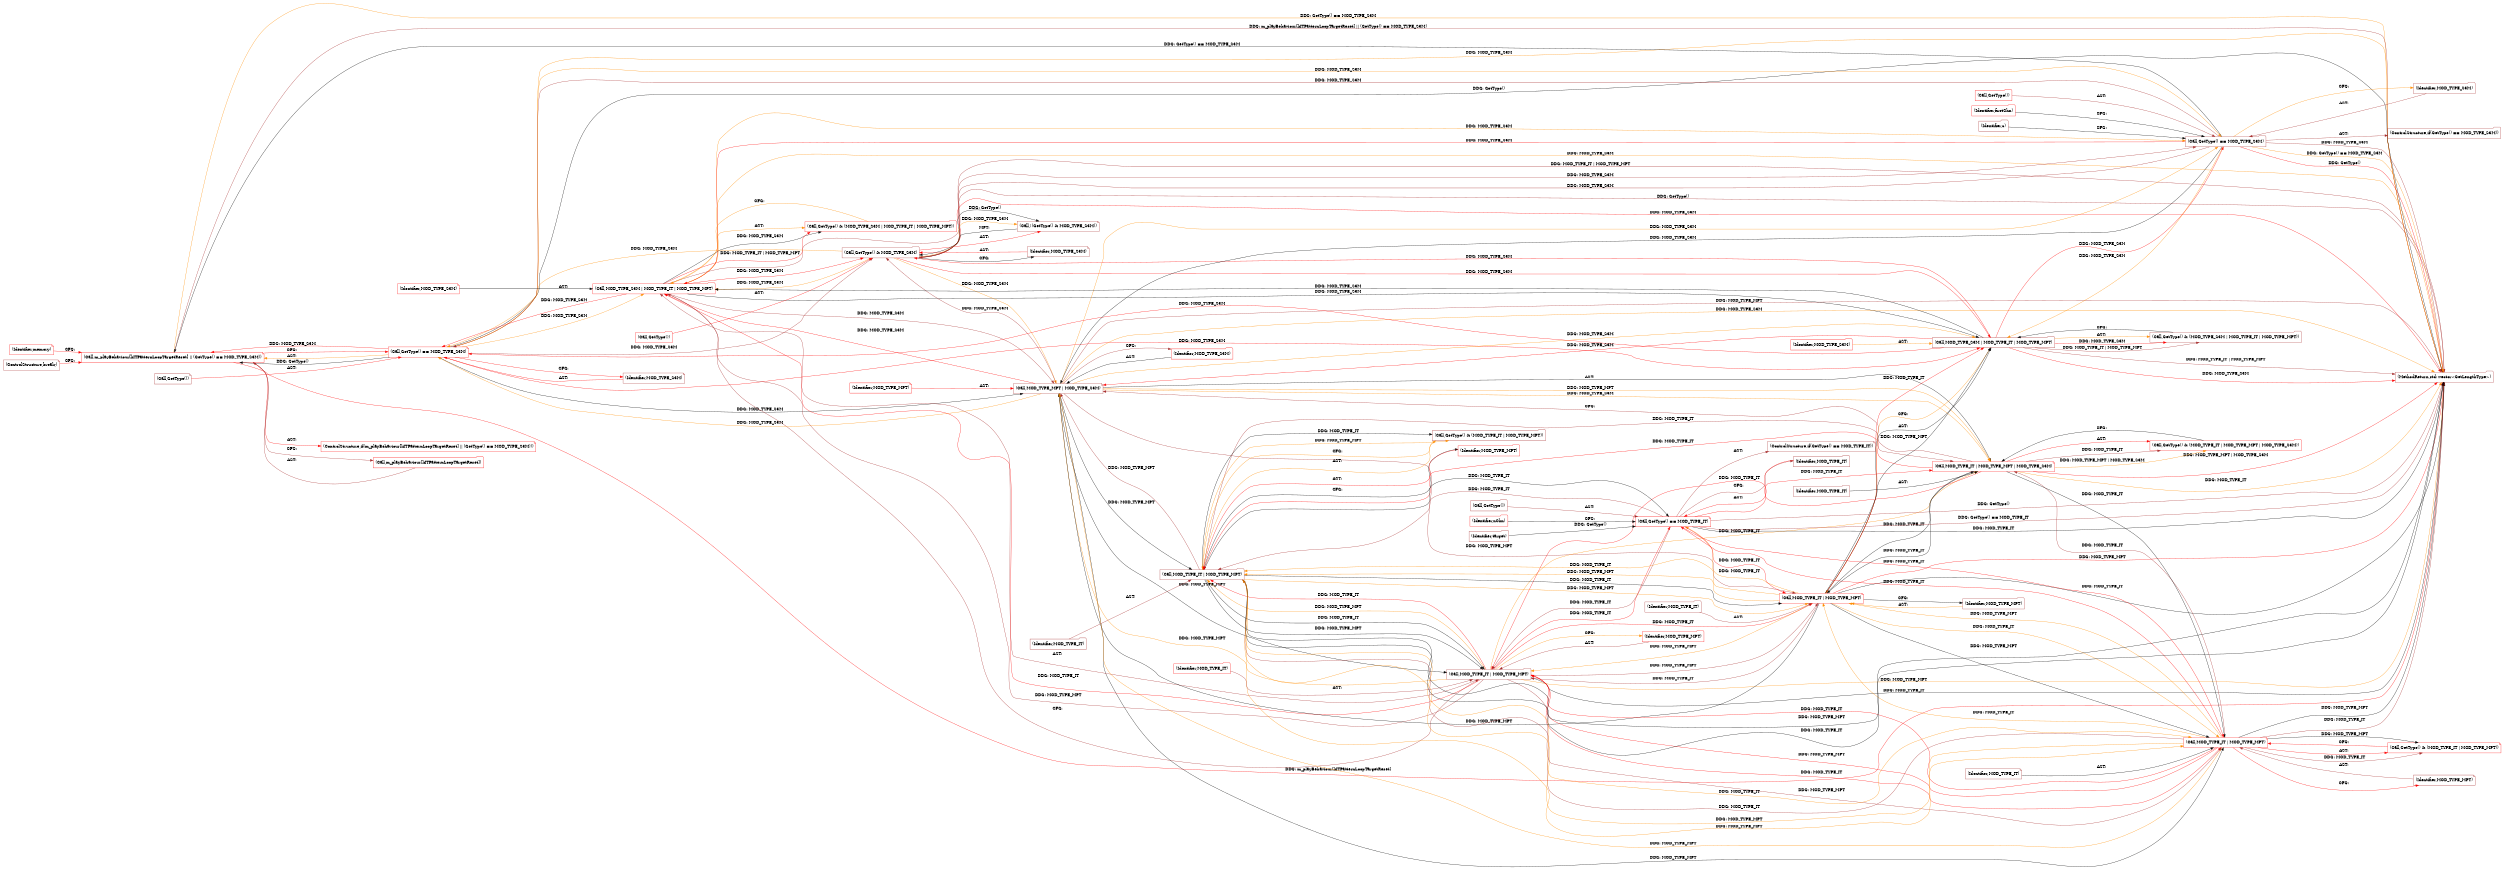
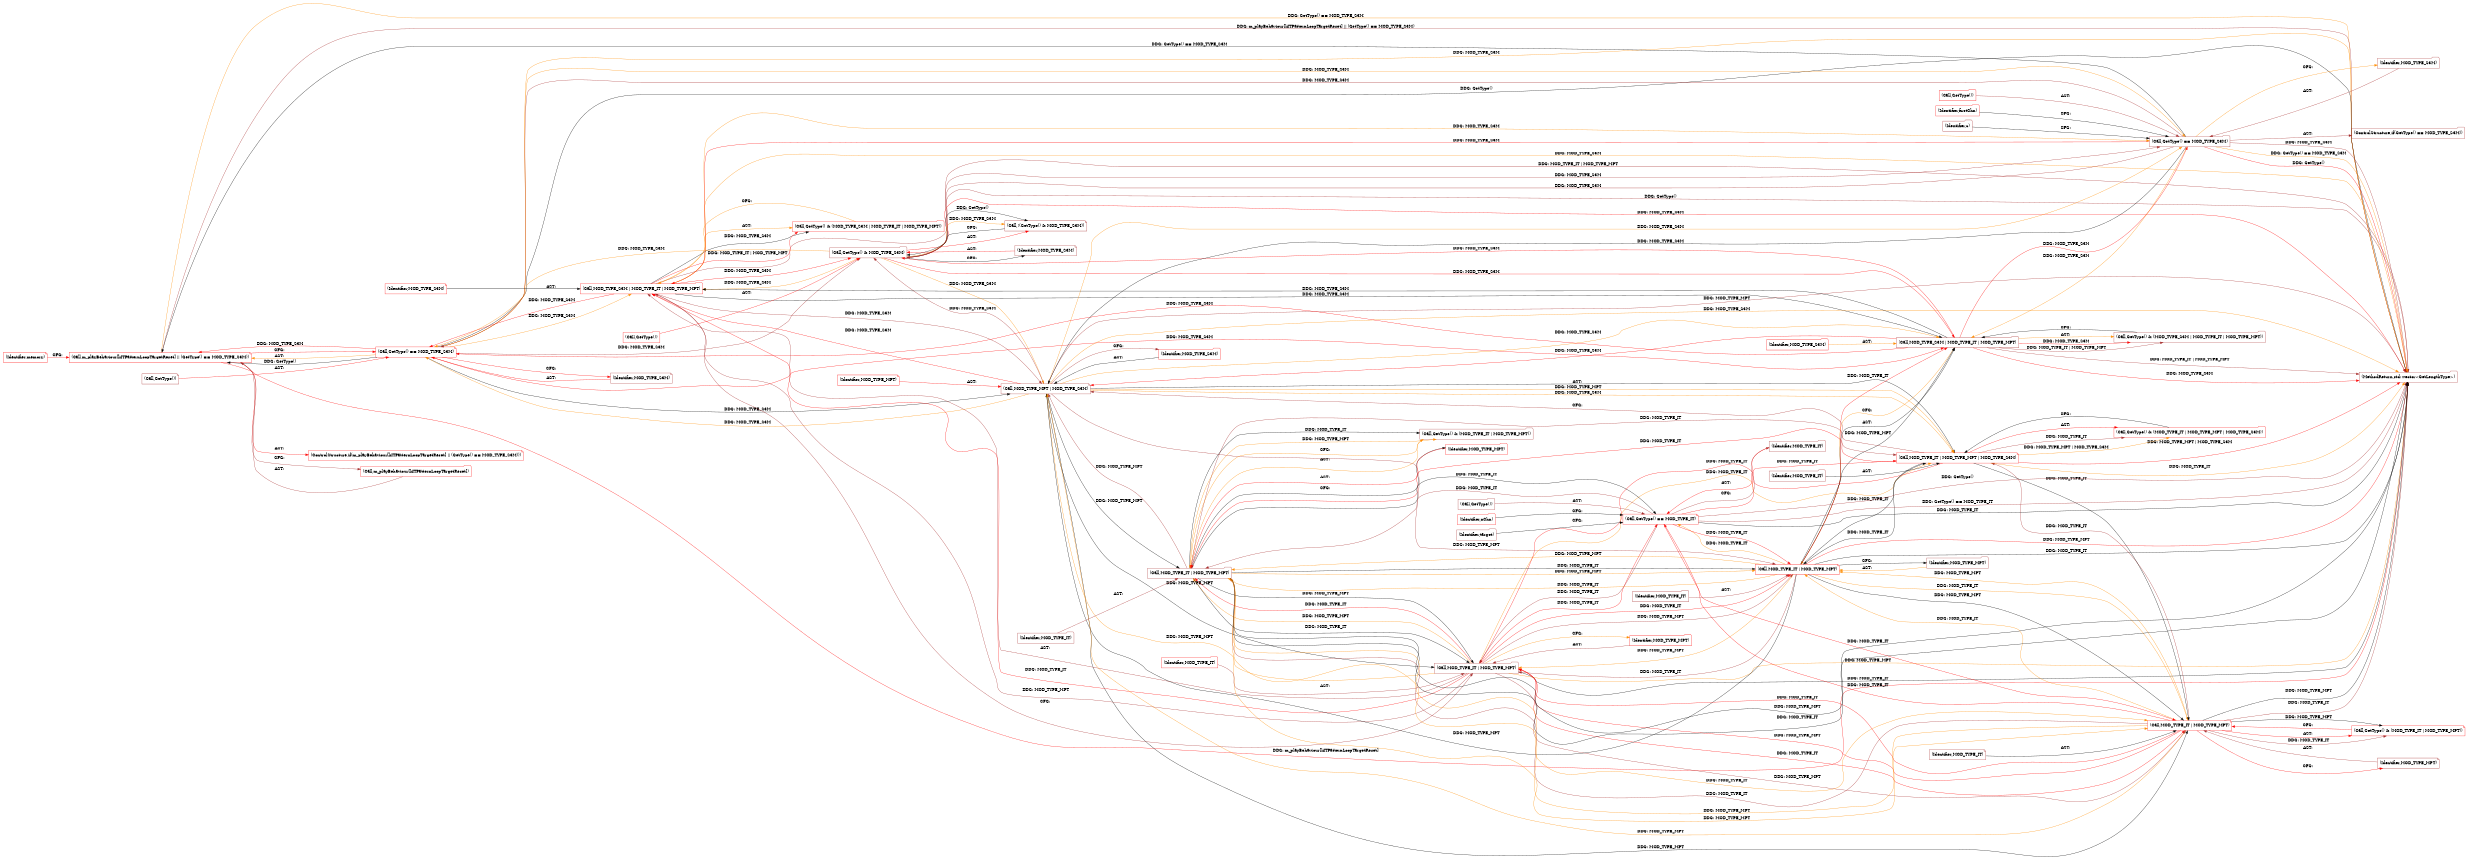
edge "(Call,!(GetType() & MOD_TYPE_S3M))" -> "(Call,GetType() & MOD_TYPE_S3M)": label "MPT: " -> "CFG: "
node "(ControlStructure,break;)": removed
node "(ControlStructure,if(GetType() == MOD_TYPE_IT))": removed
edge "(Identifier,target)" -> "(Call,GetType() == MOD_TYPE_IT)": label "DDG: GetType()" -> "CFG: "
